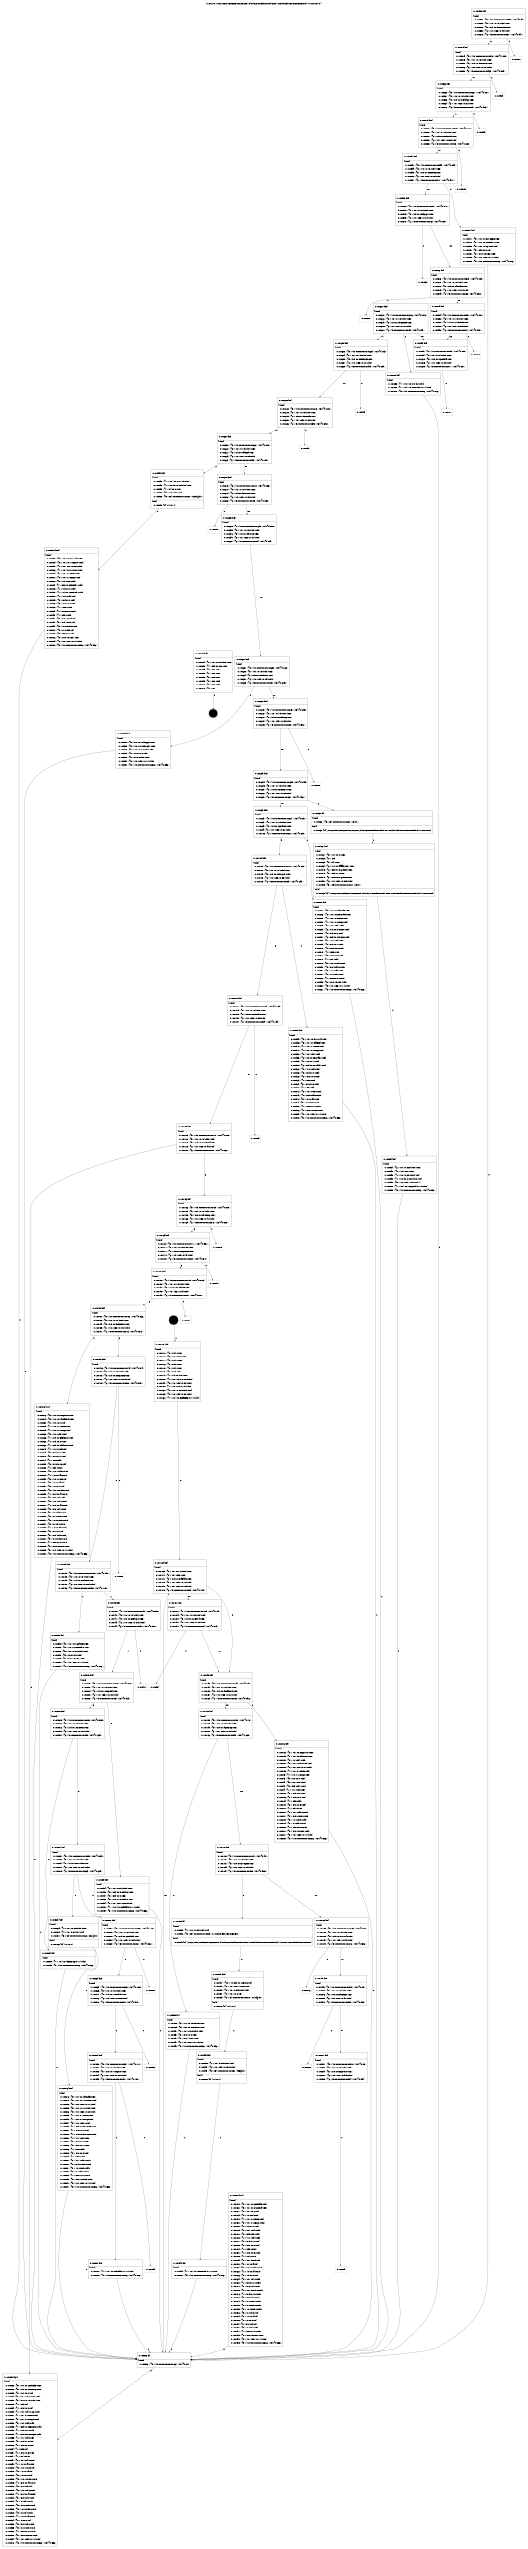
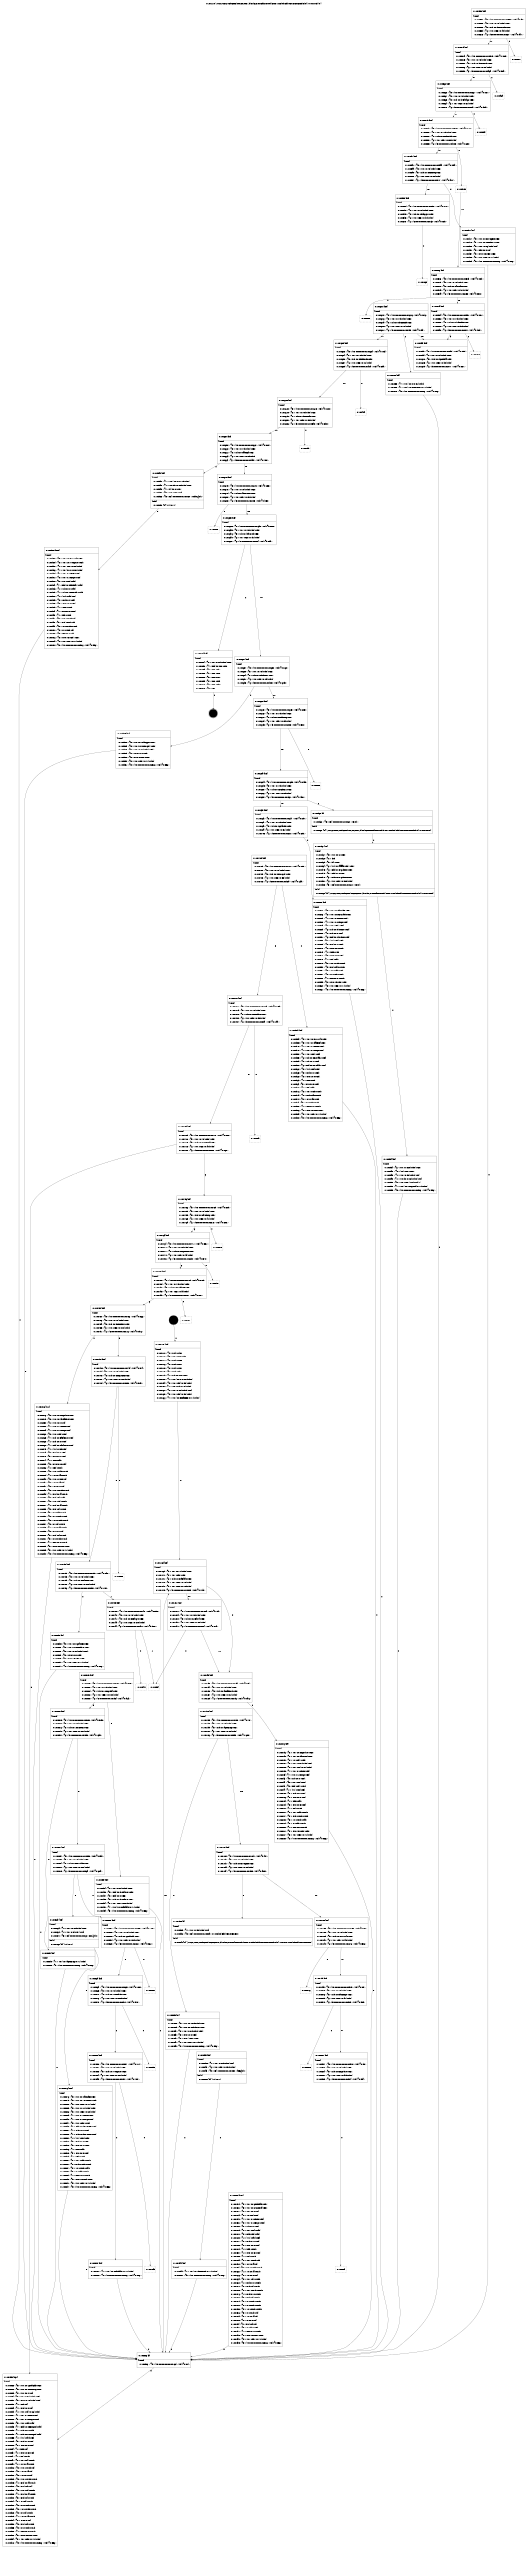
edge "0x4015ad [25]" -> "0x4015c6 [25]": now "0x401b03" -> "0x4015c6 [25]"
edge "0x4015df [25]" -> "0x4015f8 [25]": label " 15" -> " 9"
node "0x402077": removed
edge "0x40168e [25]" -> "0x40222f [19]": added, label "1"
edge "0x4016f2 [25]" -> "0x40170b [25]": removed, label "9"
edge "0x4017ec [25]" -> "0x401805 [25]": now "0x4017ec [25]" -> "0x401e8f"
edge "0x40149a [25]" -> "0x4014b3 [25]": removed, label "19"
node "0x401dd7 [23]": removed
